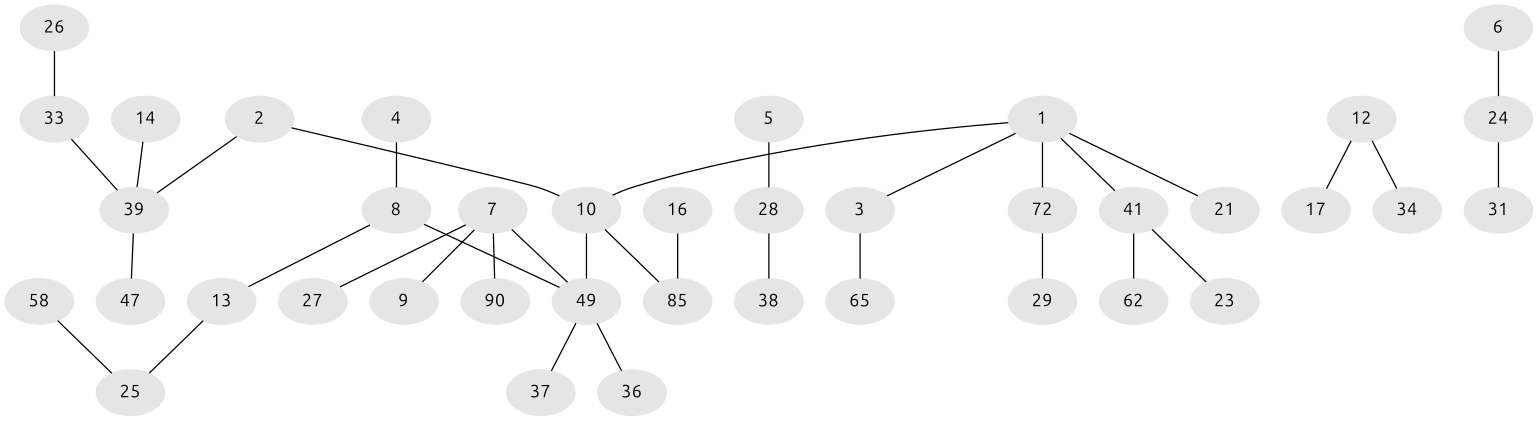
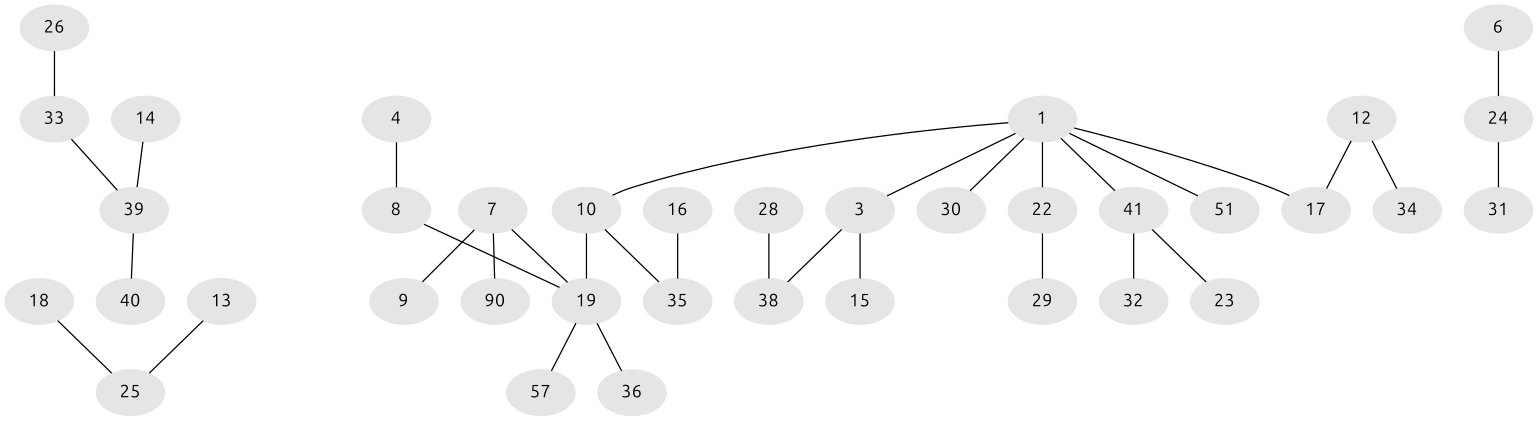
node "2": removed
node "5": removed
edge "1" -- "17": added
node "30": added
node "72": label "72" -> "22"
node "21": label "21" -> "51"
edge "8" -- "13": removed
edge "3" -- "38": added
node "58": label "58" -> "18"
node "47": label "47" -> "40"
node "27": removed
node "49": label "49" -> "19"
node "85": label "85" -> "35"
node "65": label "65" -> "15"
node "62": label "62" -> "32"
node "37": label "37" -> "57"
